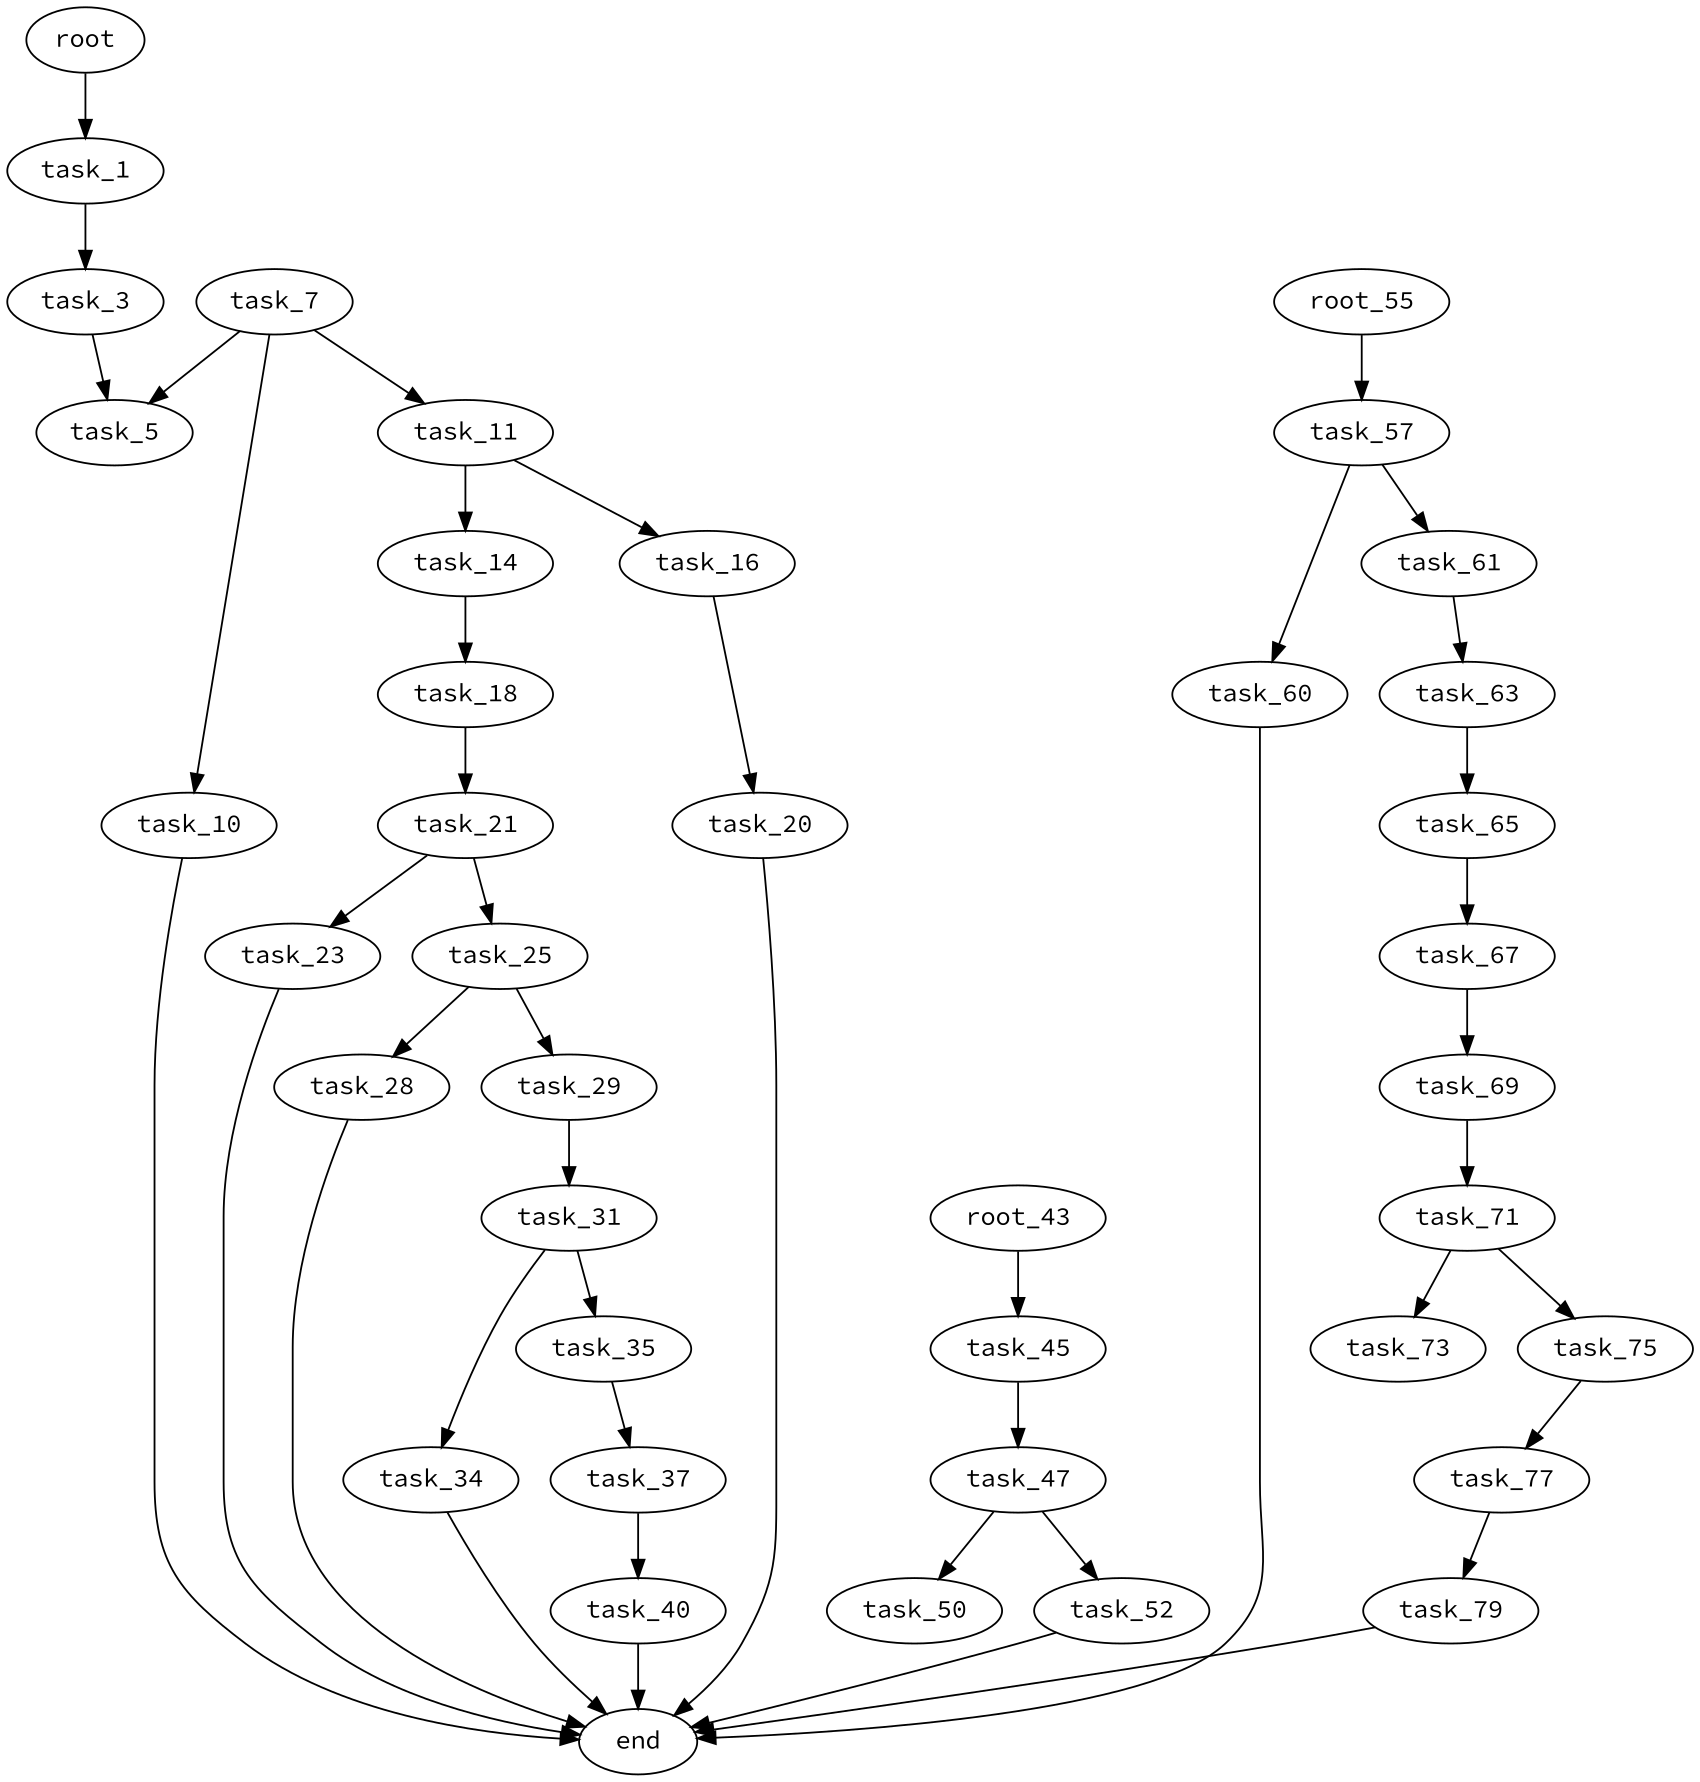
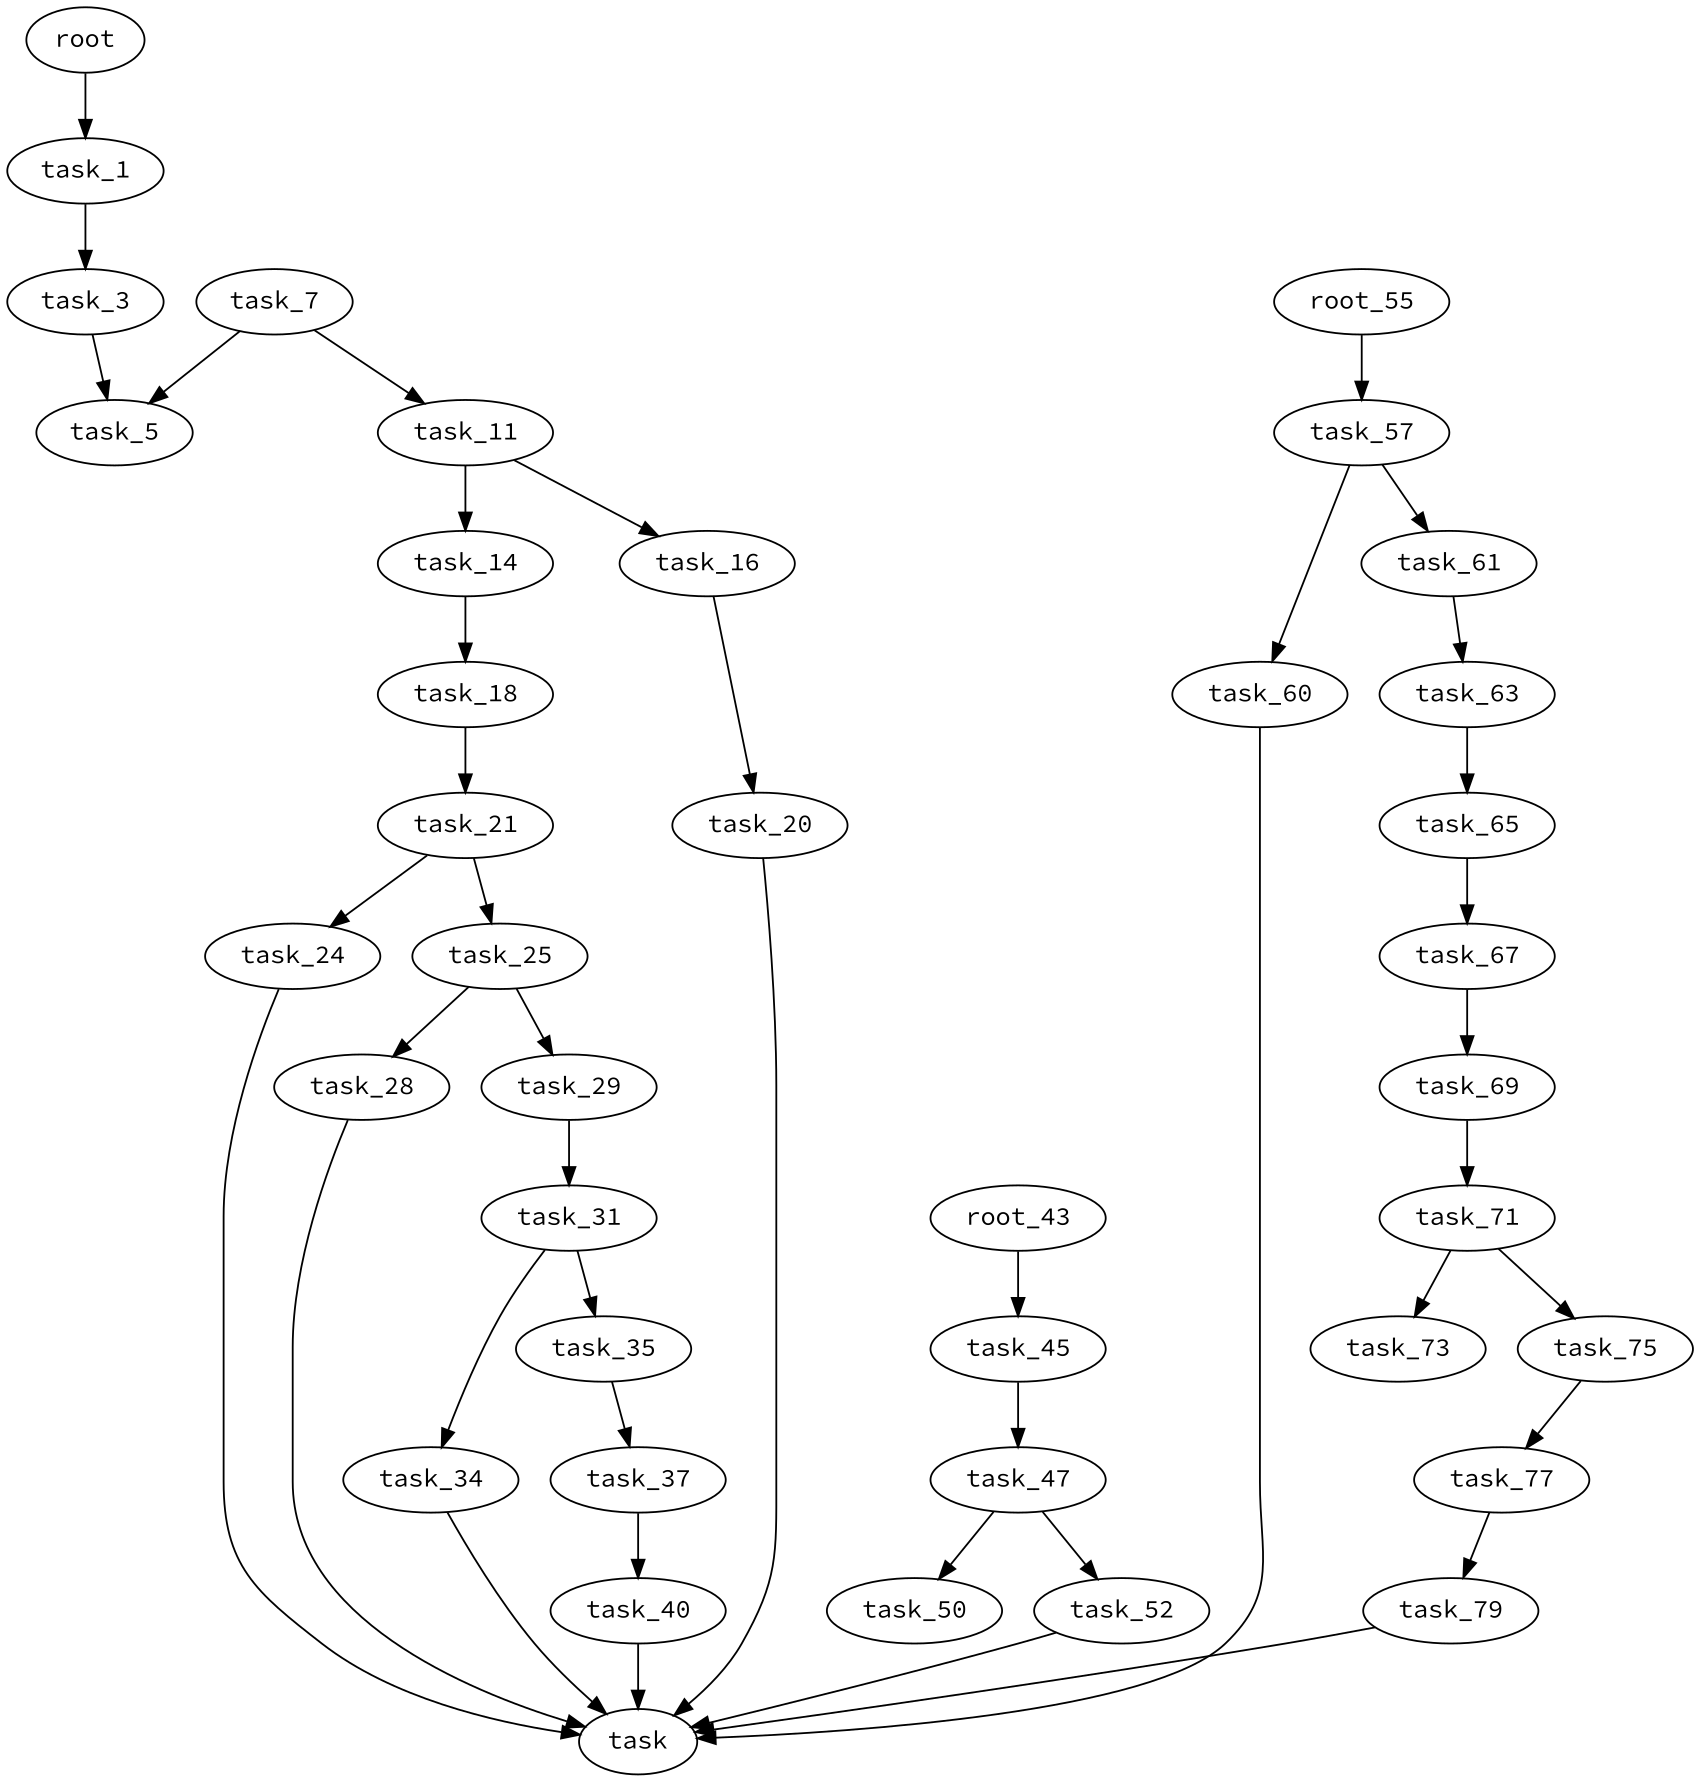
node "task_10": removed
node "task_23": label "task_23" -> "task_24"
node "end": label "end" -> "task"
